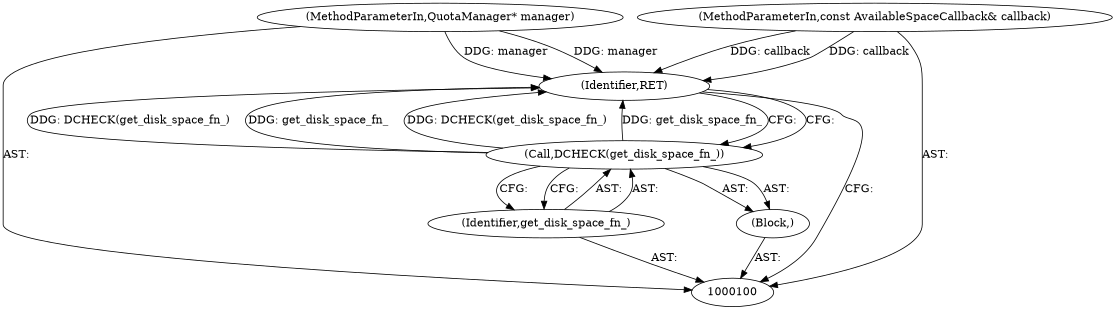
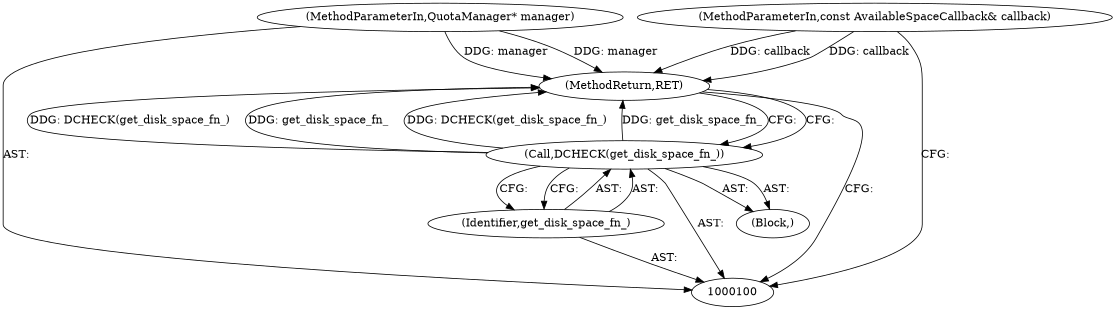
node "(Identifier,RET)": label "(Identifier,RET)" -> "(MethodReturn,RET)"
edge "(MethodParameterIn,const AvailableSpaceCallback& callback)" -> "1000100": label "AST: " -> "CFG: "
edge "(Block,)" -> "1000100": now "(Call,DCHECK(get_disk_space_fn_))" -> "1000100"
